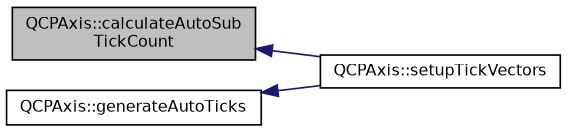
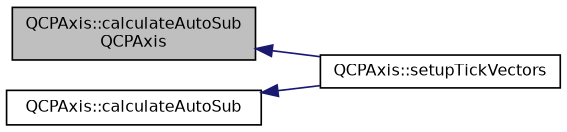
node "QCPAxis::calculateAutoSub TickCount": label "QCPAxis::calculateAutoSub TickCount" -> "QCPAxis::calculateAutoSub QCPAxis"
node "QCPAxis::generateAutoTicks": label "QCPAxis::generateAutoTicks" -> "QCPAxis::calculateAutoSub"
